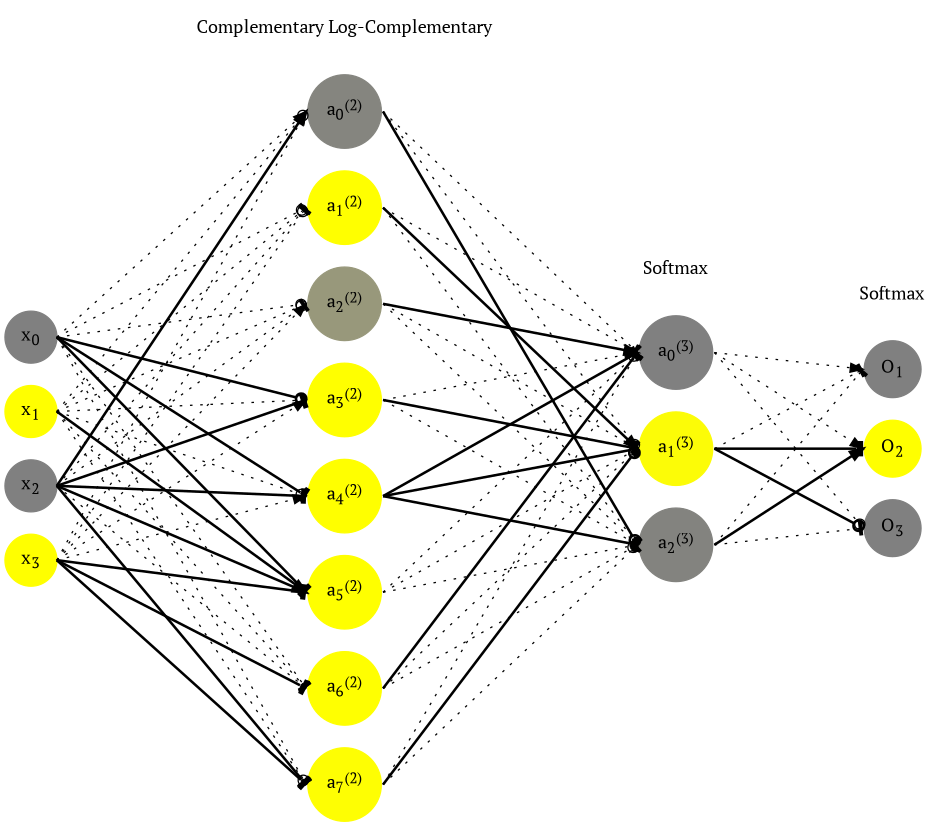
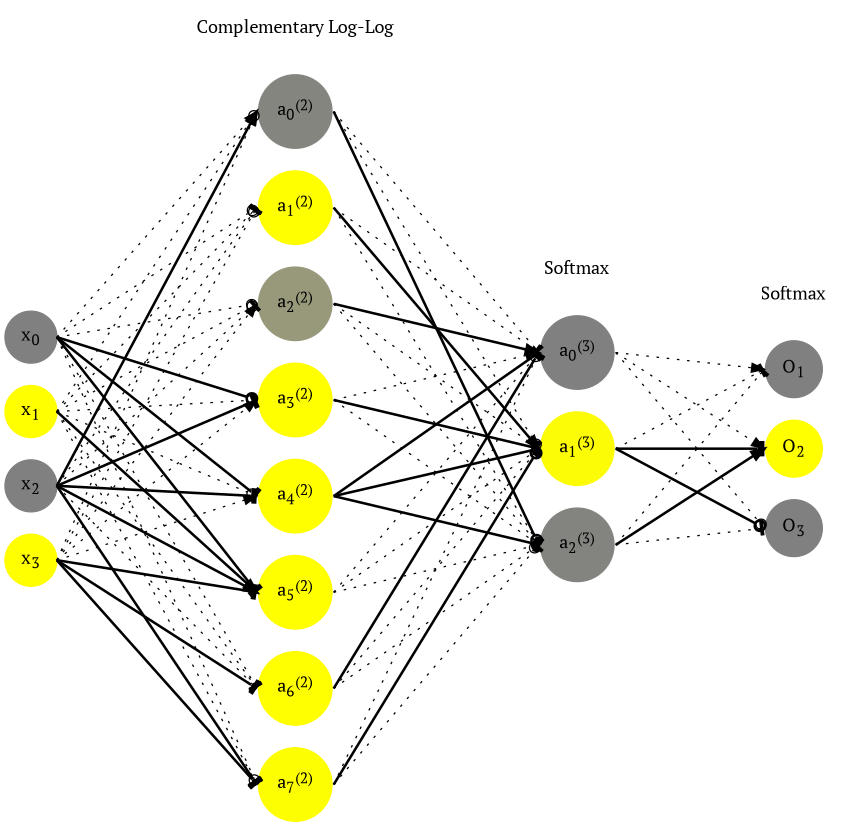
node "Complementary Log-Complementary": label "Complementary Log-Complementary" -> "Complementary Log-Log"
